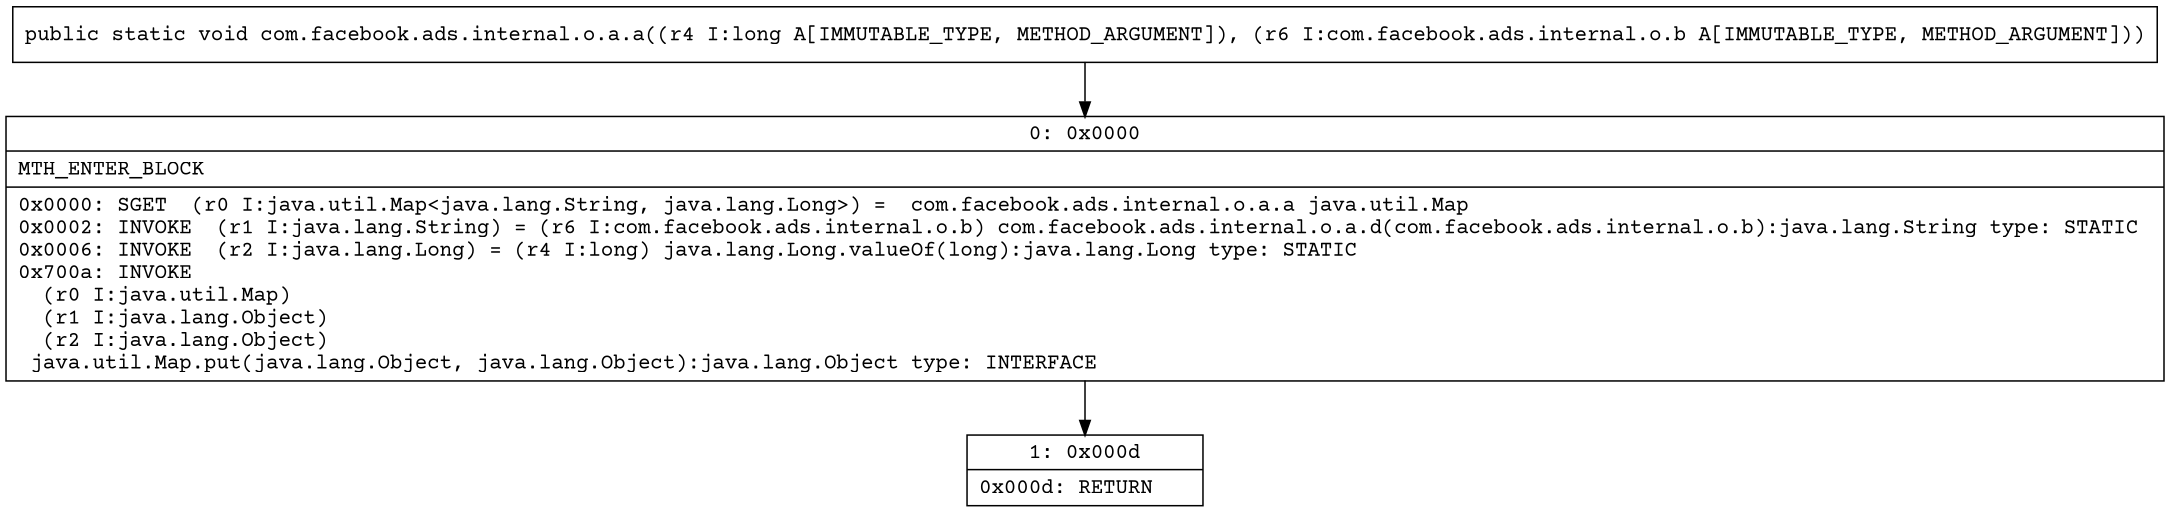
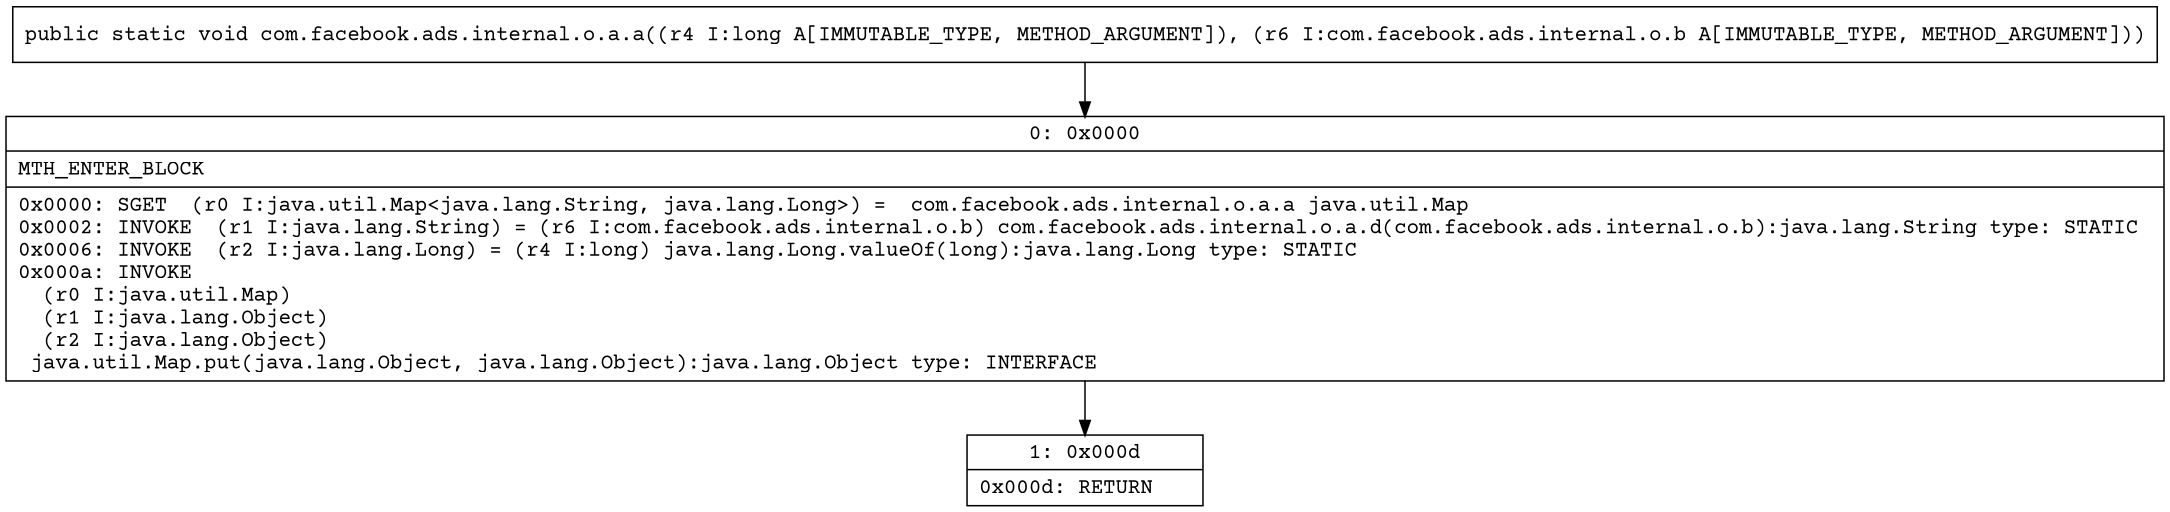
node "0: 0x0000": text "0x700a: INVOKE" -> "0x000a: INVOKE"
